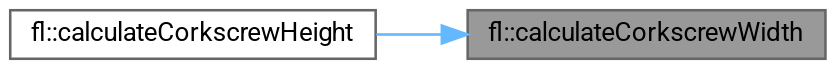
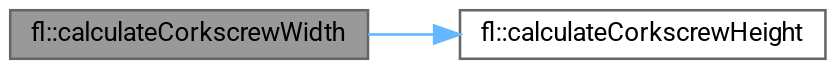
edge "fl::calculateCorkscrewHeight" -> "fl::calculateCorkscrewWidth": reversed
